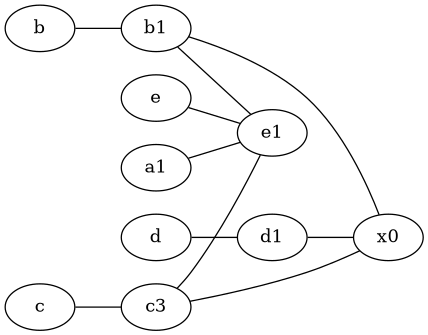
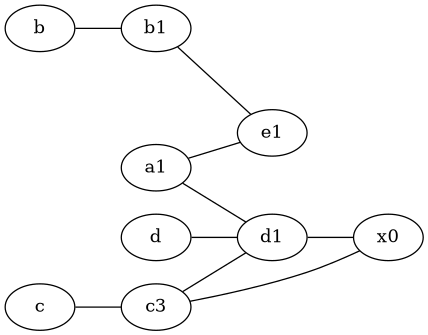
node "e": removed
edge "b1" -- "x0": removed
edge "a1" -- "d1": added
edge "e1" -- "c3": now "d1" -- "c3"
